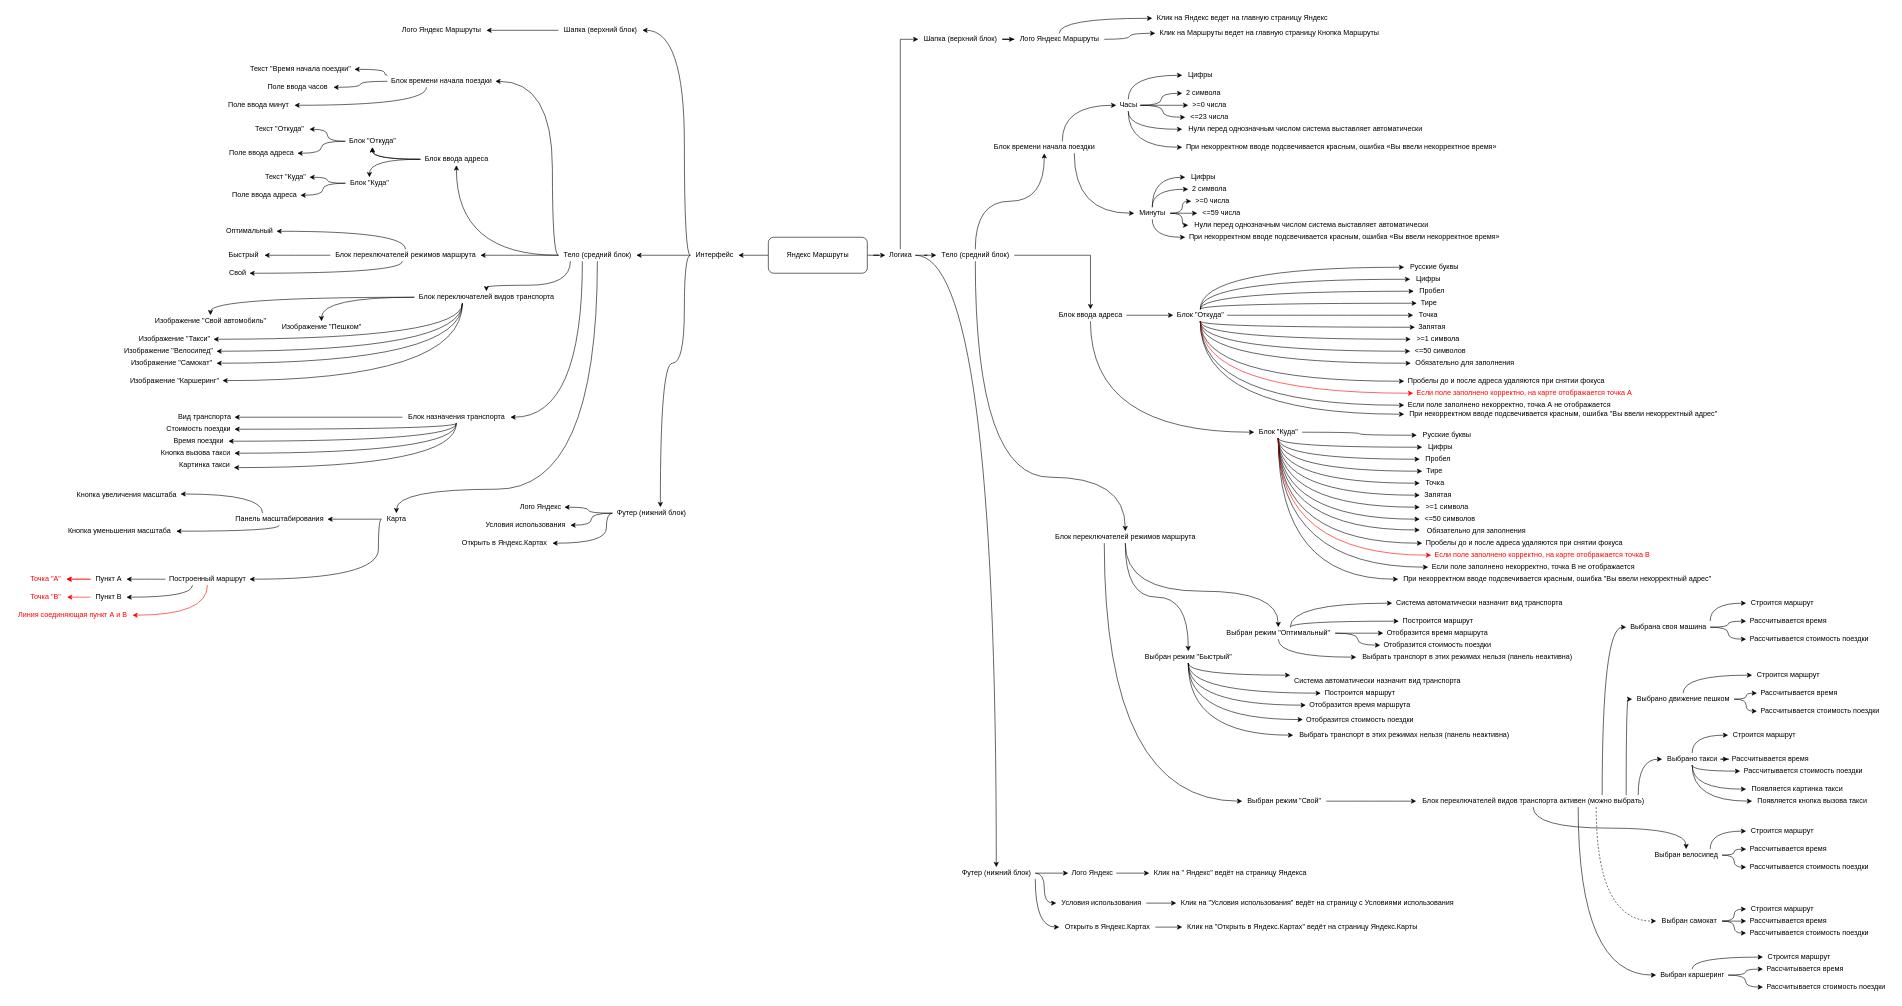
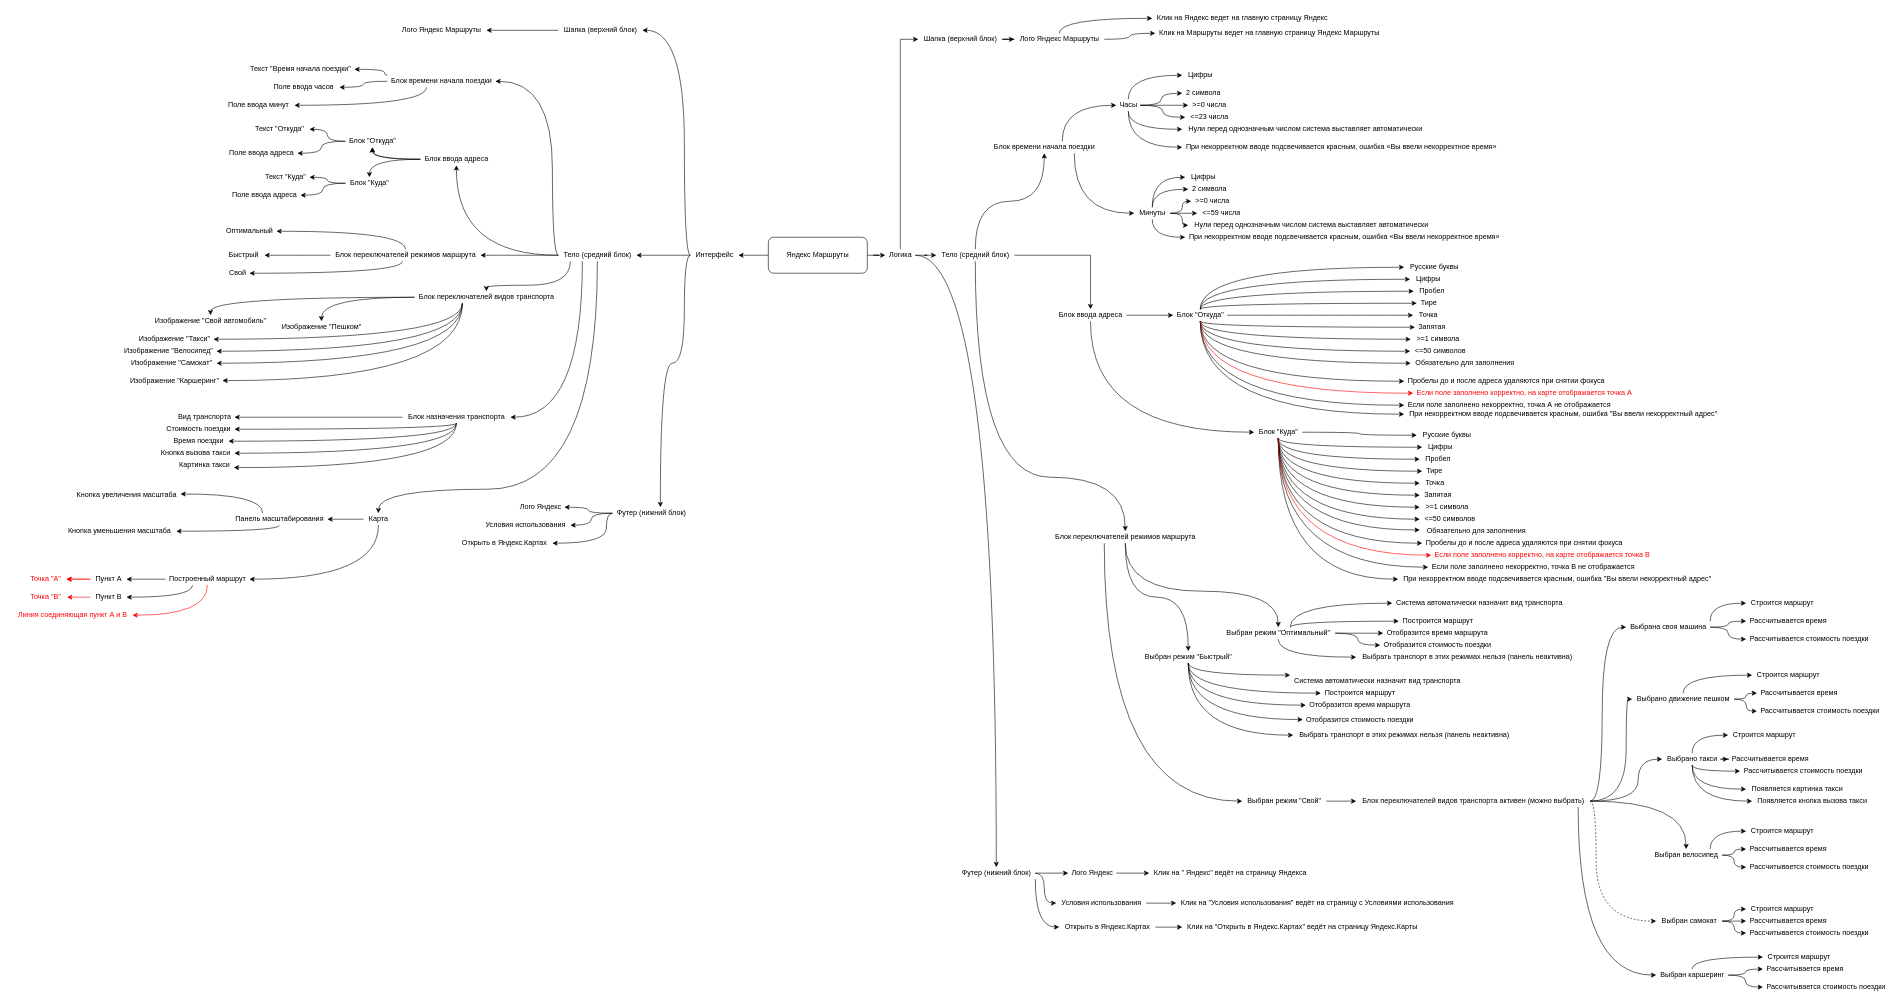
node "Клик на Маршруты ведет на главную страницу Кнопка Маршруты": label "Клик на Маршруты ведет на главную страницу Кнопка Маршруты" -> "Клик на Маршруты ведет на главную страницу Яндекс Маршруты"
node "Поле ввода часов": moved (297, 87) -> (303, 87)
node "Карта": moved (396, 519) -> (378, 519)
node "Блок переключателей видов транспорта активен (можно выбрать)": moved (1533, 801) -> (1473, 801)
